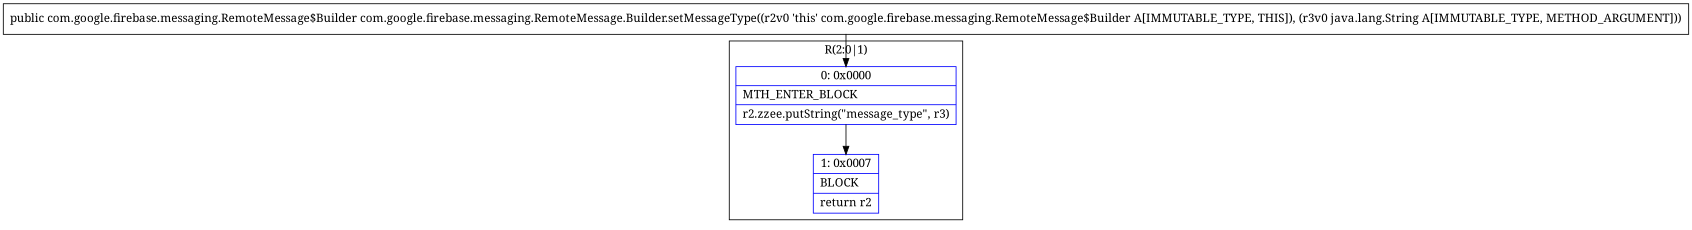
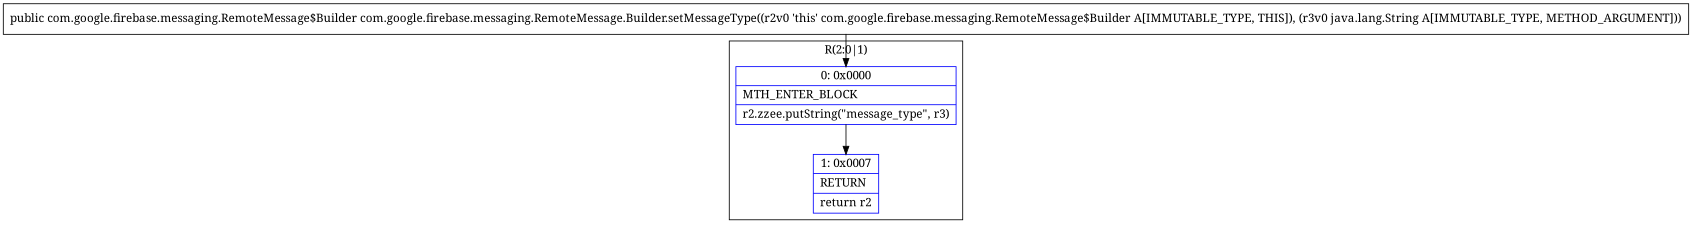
node "1: 0x0007": text "BLOCK" -> "RETURN"
